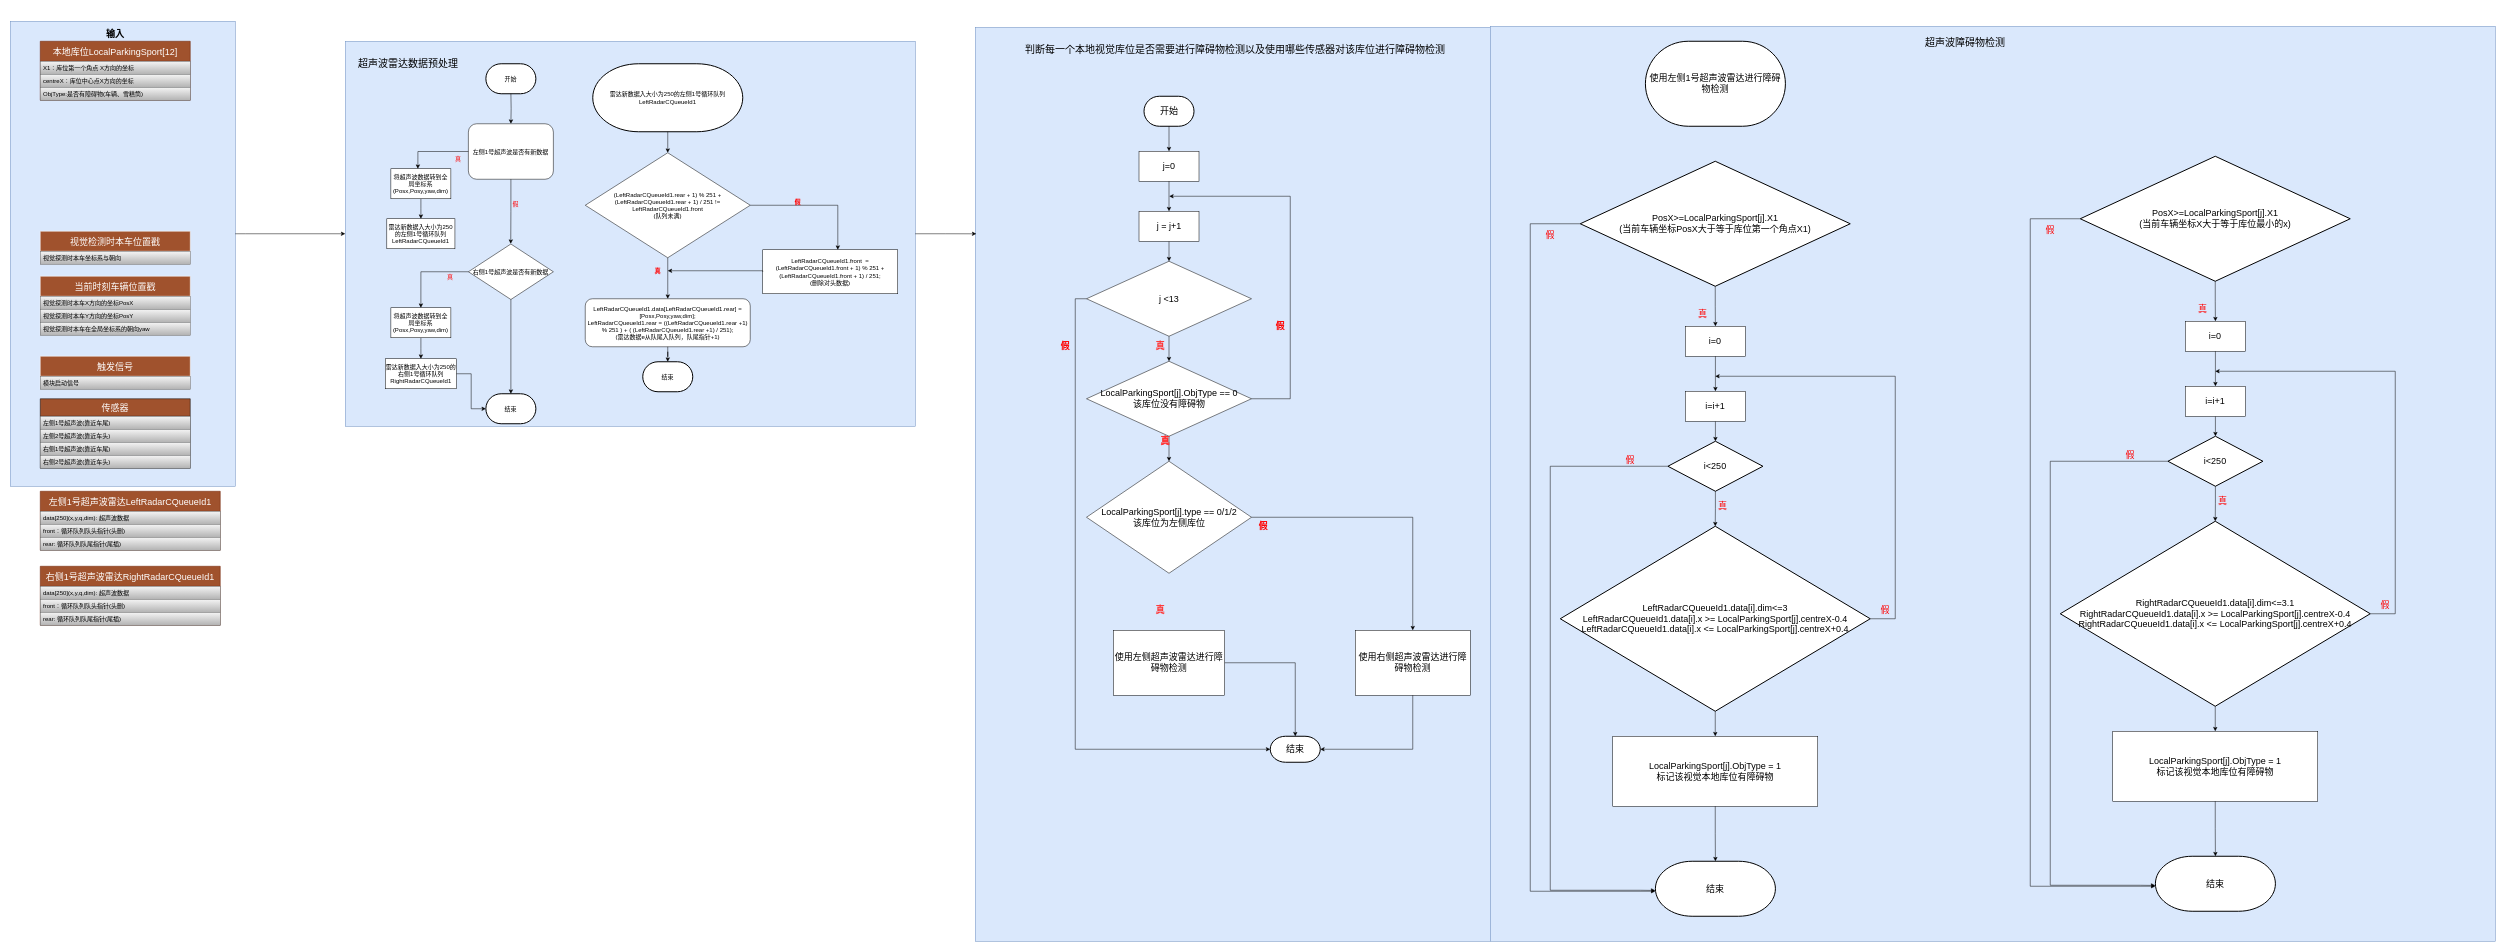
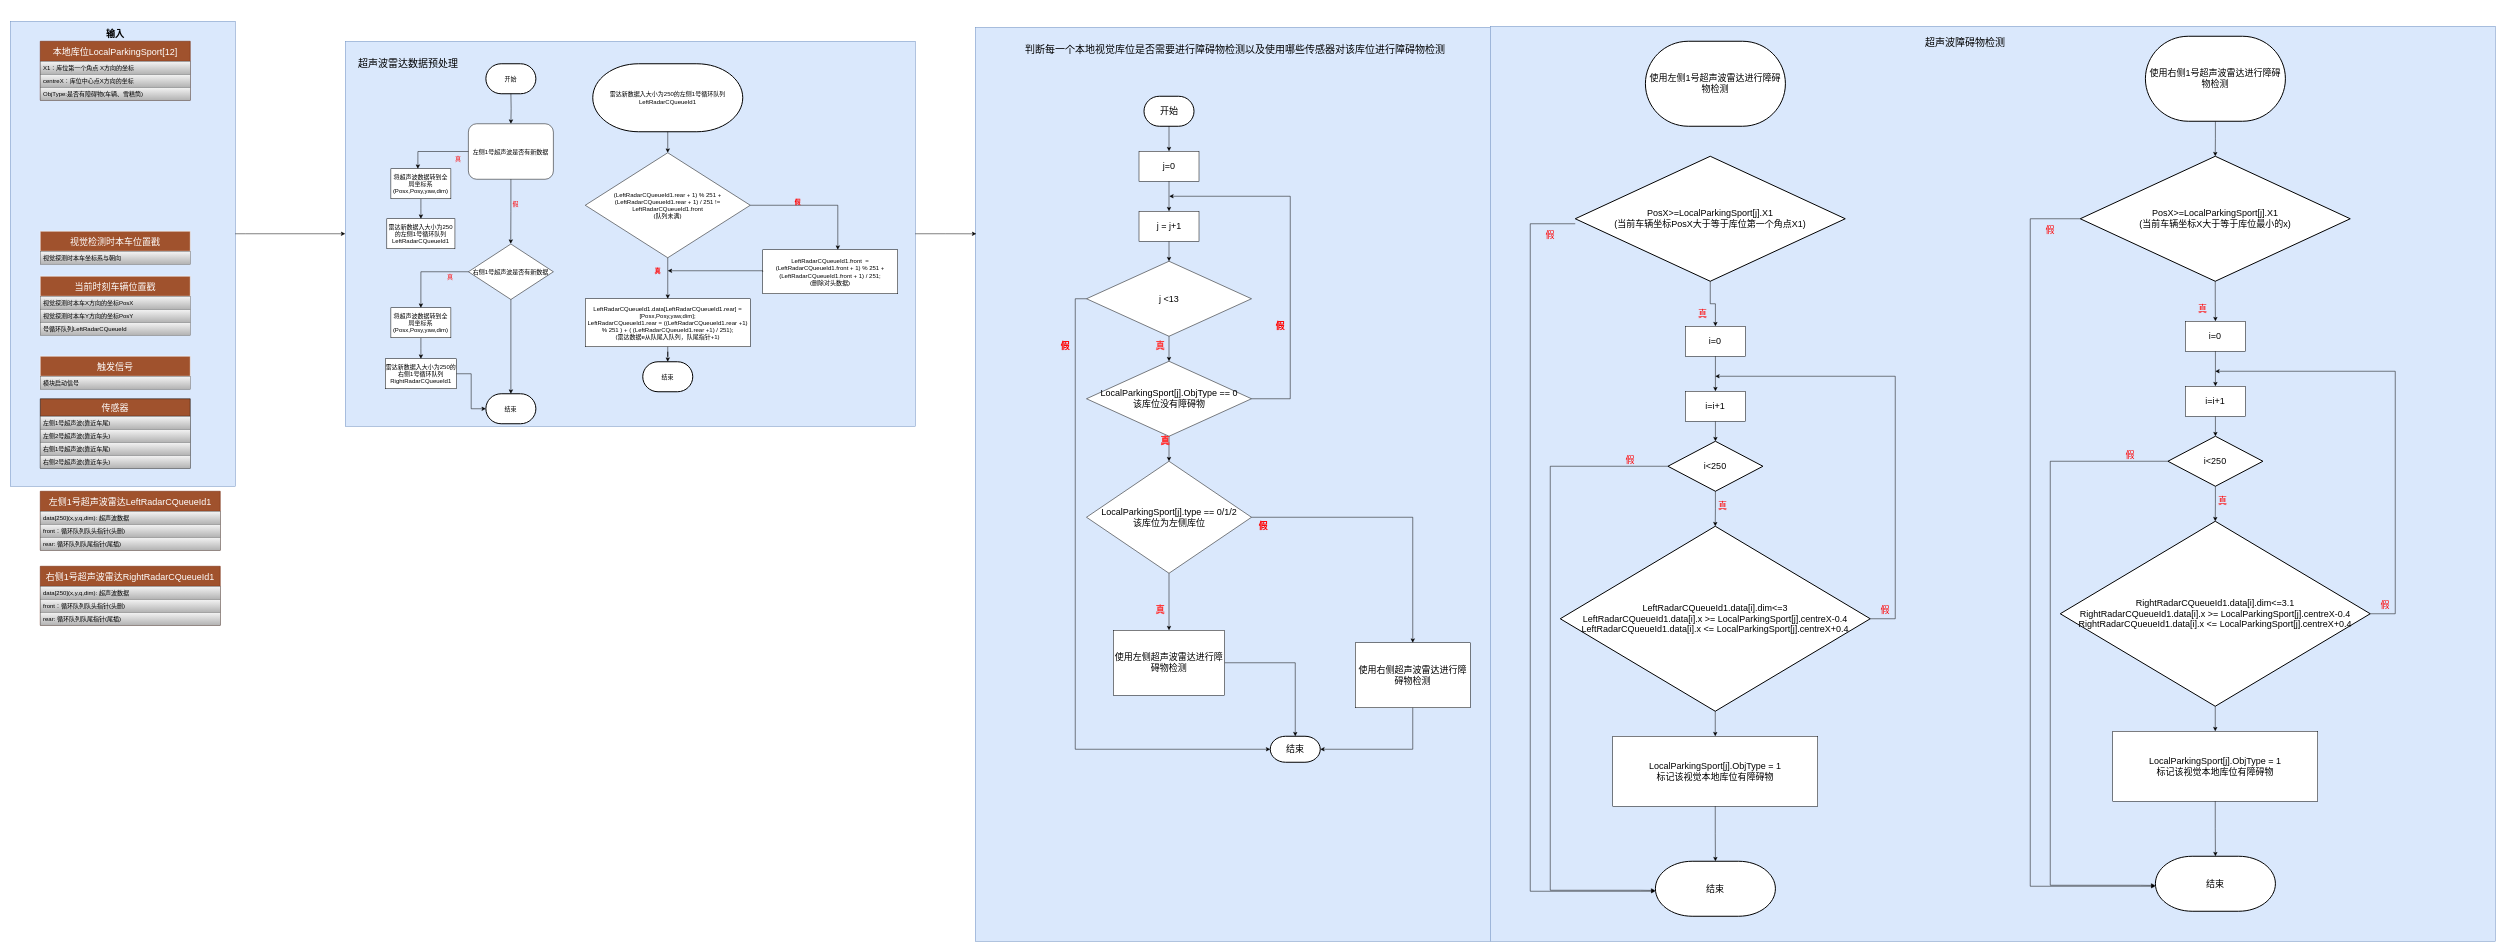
node "使用右侧1号超声波雷达进行障碍物检测": added
edge "使用右侧1号超声波雷达进行障碍物检测" -> "PosX>=LocalParkingSport[j].X1 (当前车辆坐标X大于等于库位最小的x)": added
node "PosX>=LocalParkingSport[j].X1 (当前车辆坐标PosX大于等于库位第一个角点X1)": moved (1715, 224) -> (1710, 219)
node "LeftRadarCQueueId1.data[LeftRadarCQueueId1.rear] = [Posx,Posy,yaw,dim]; LeftRadarCQueueId1.rear = ((LeftRadarCQueueId1.rear +1) % 251 ) + ( (LeftRadarCQueueId1.rear +1) / 251); (雷达数据e从队尾入队列，队尾指针+1)": shape rounded rectangle -> rectangle
node "视觉探测时本车在全局坐标系的朝向yaw": label "视觉探测时本车在全局坐标系的朝向yaw" -> "号循环队列LeftRadarCQueueId"
edge "LocalParkingSport[j].type == 0/1/2 该库位为左侧库位" -> "使用左侧超声波雷达进行障碍物检测": added
node "使用右侧超声波雷达进行障碍物检测": moved (1413, 663) -> (1413, 675)
